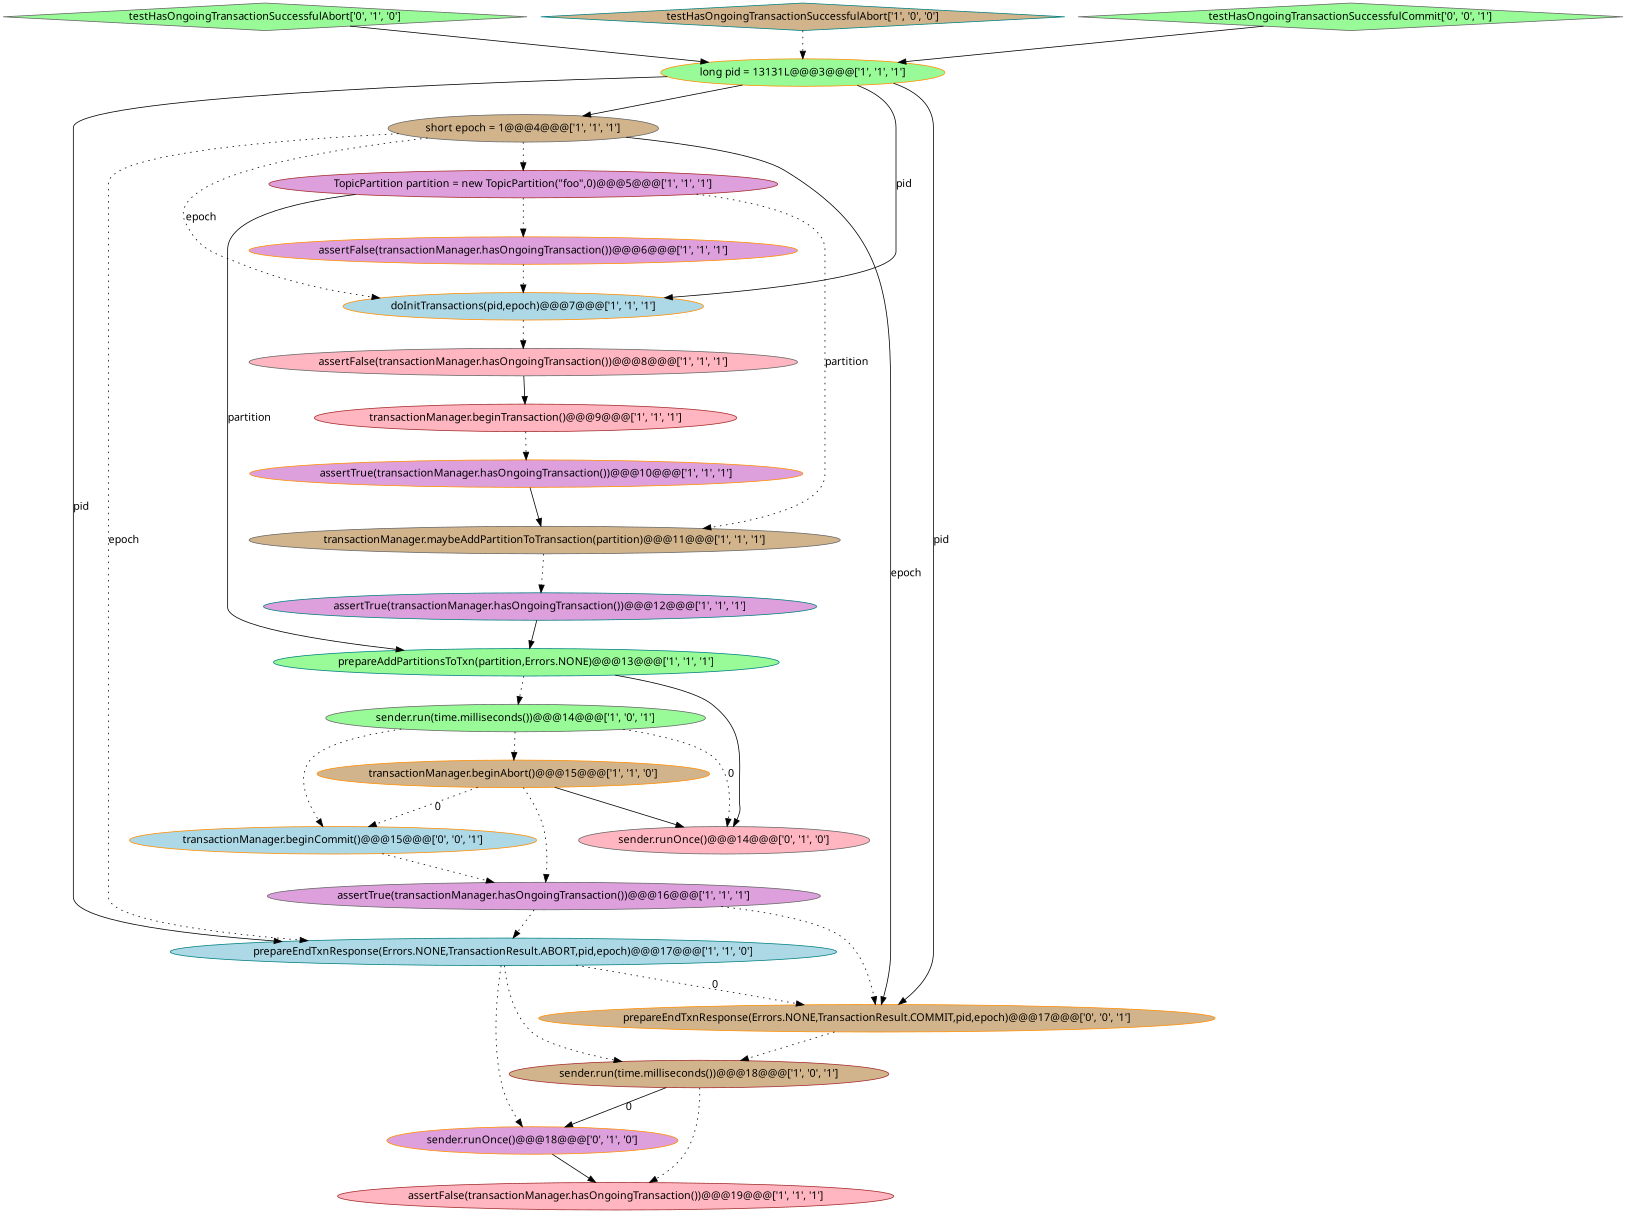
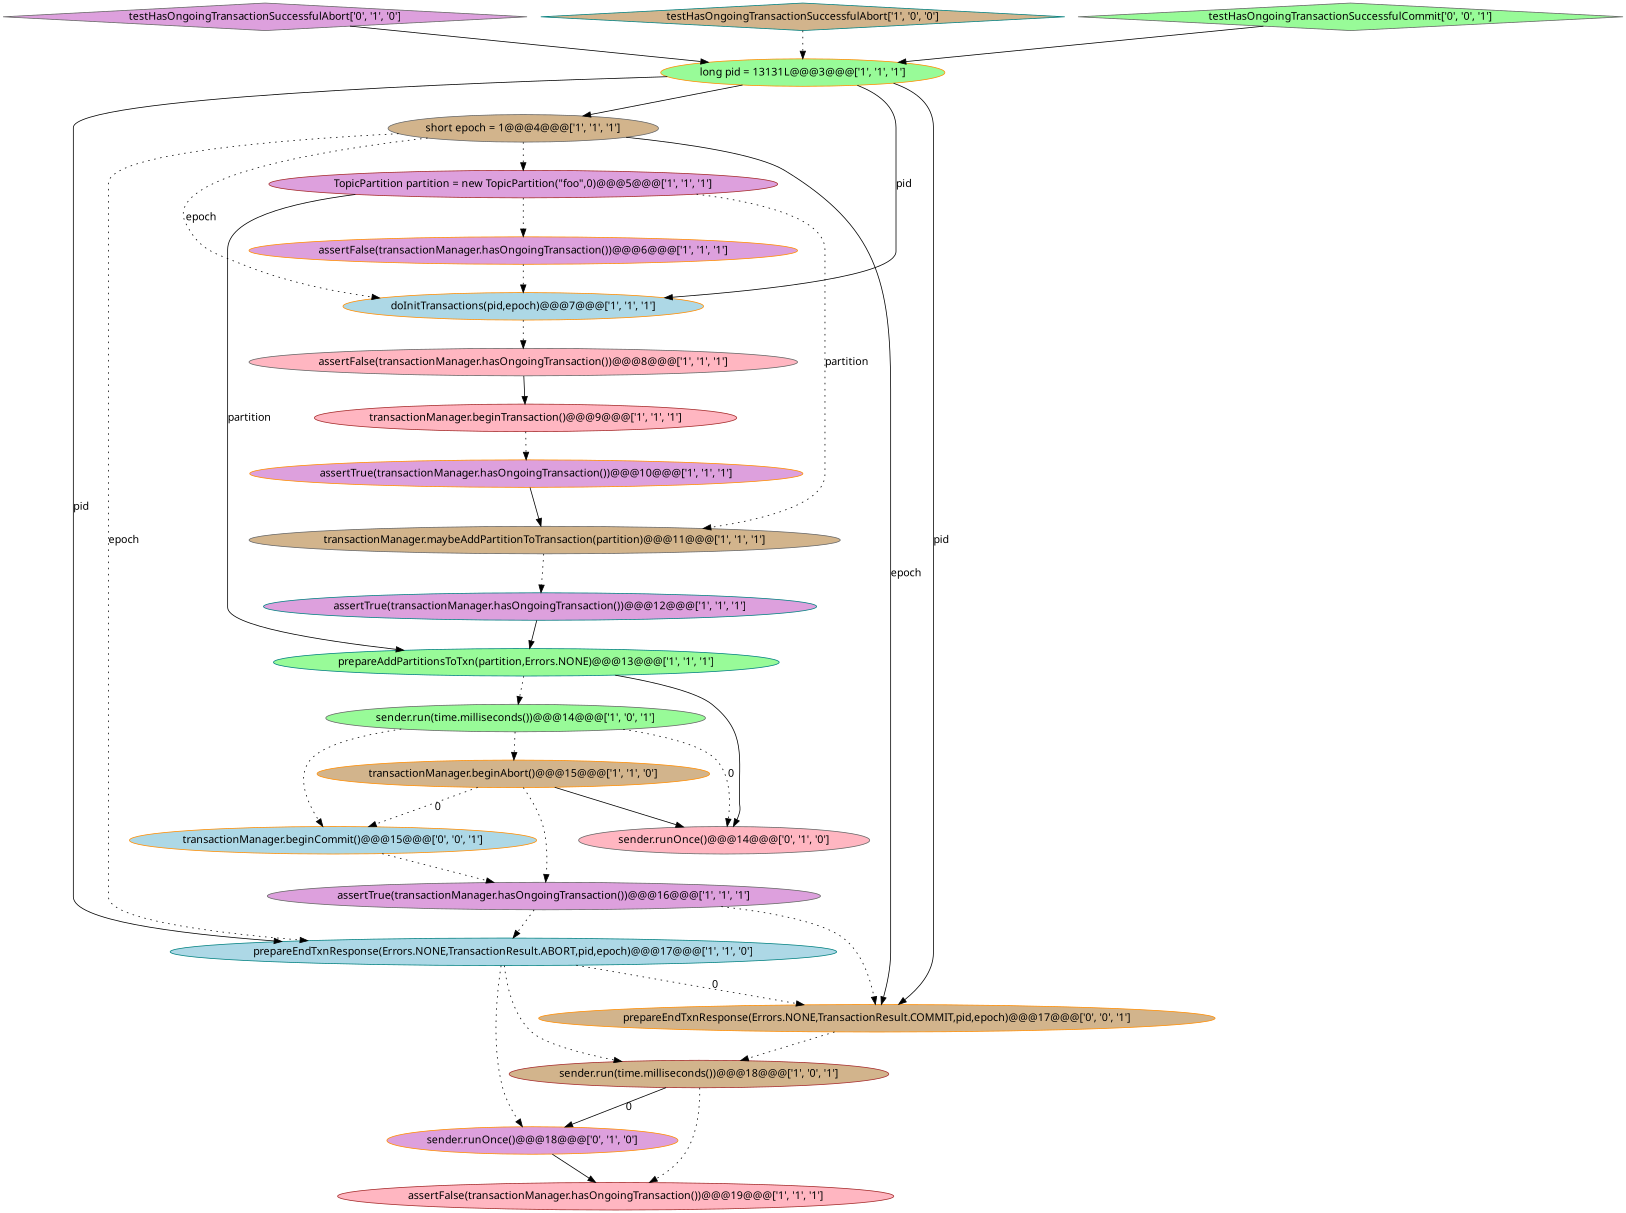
node "testHasOngoingTransactionSuccessfulAbort['0', '1', '0']": fillcolor palegreen -> plum
